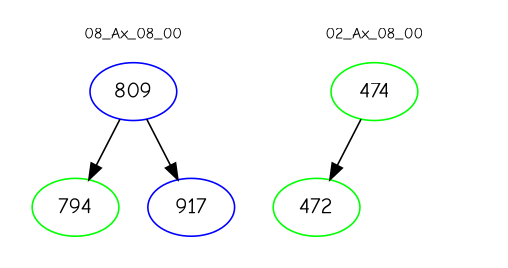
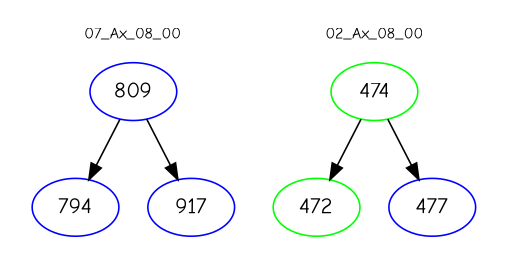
cluster "08_Ax_08_00": label "08_Ax_08_00" -> "07_Ax_08_00"
node "794": color green -> blue
node "477": added
